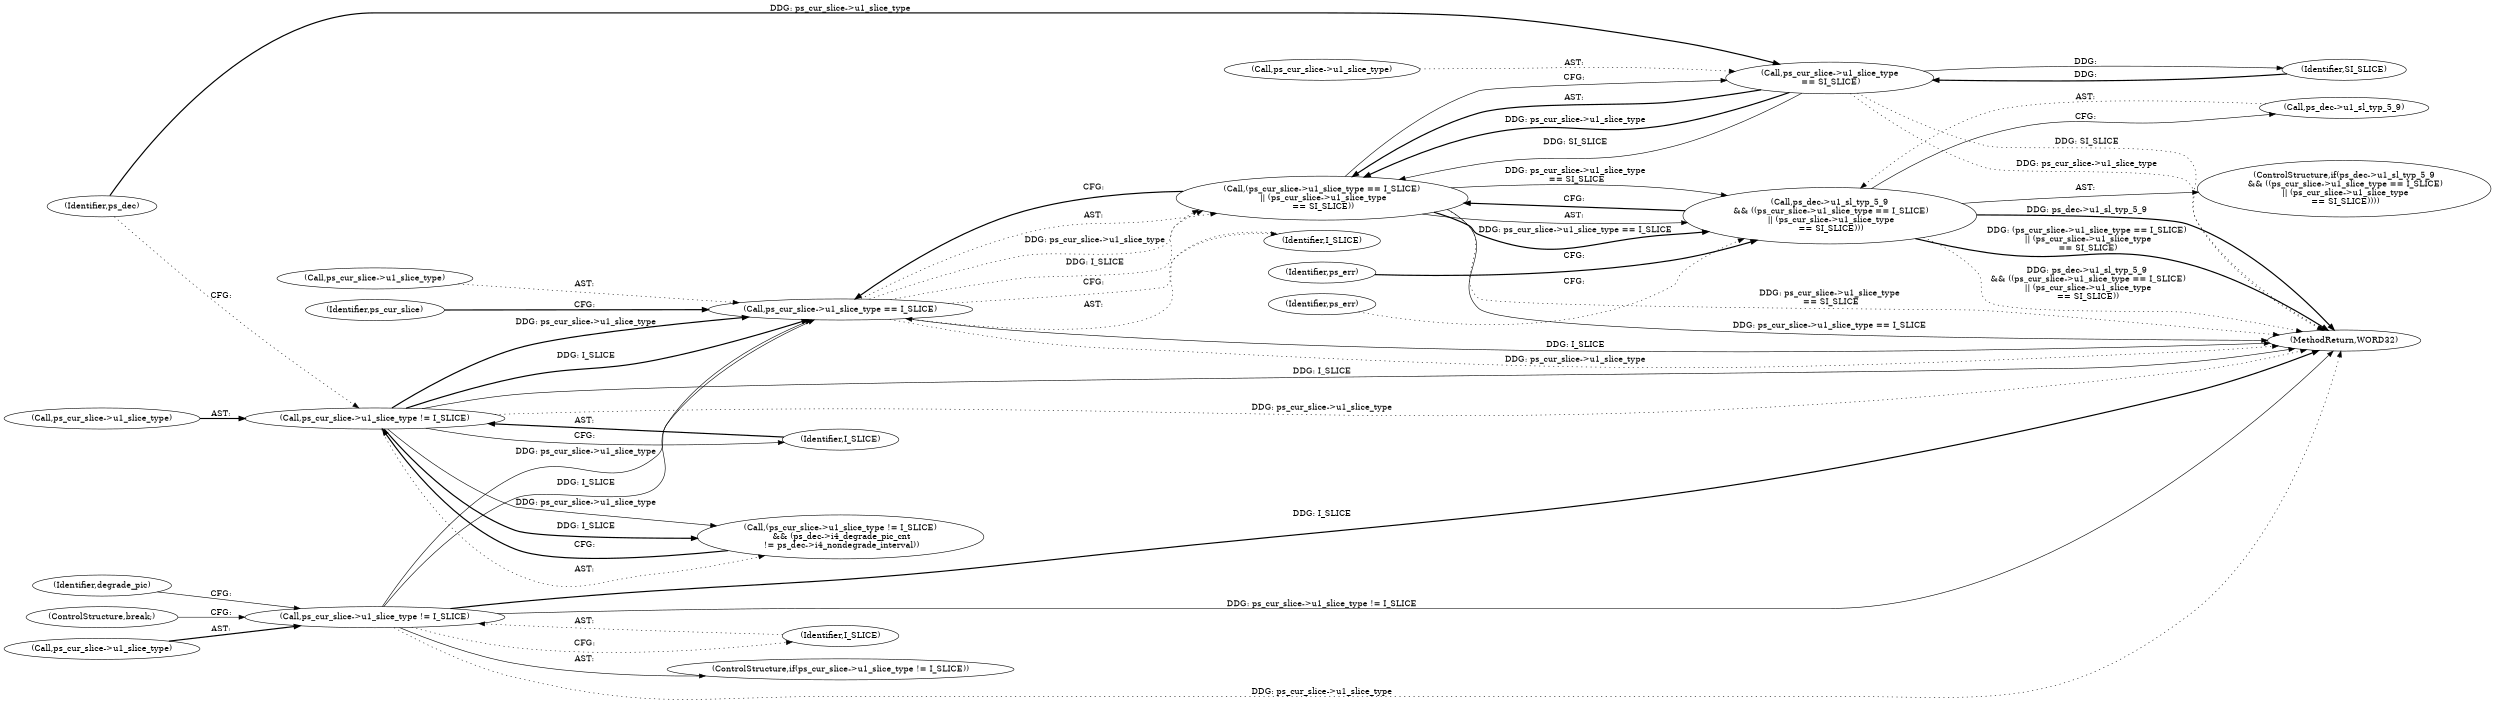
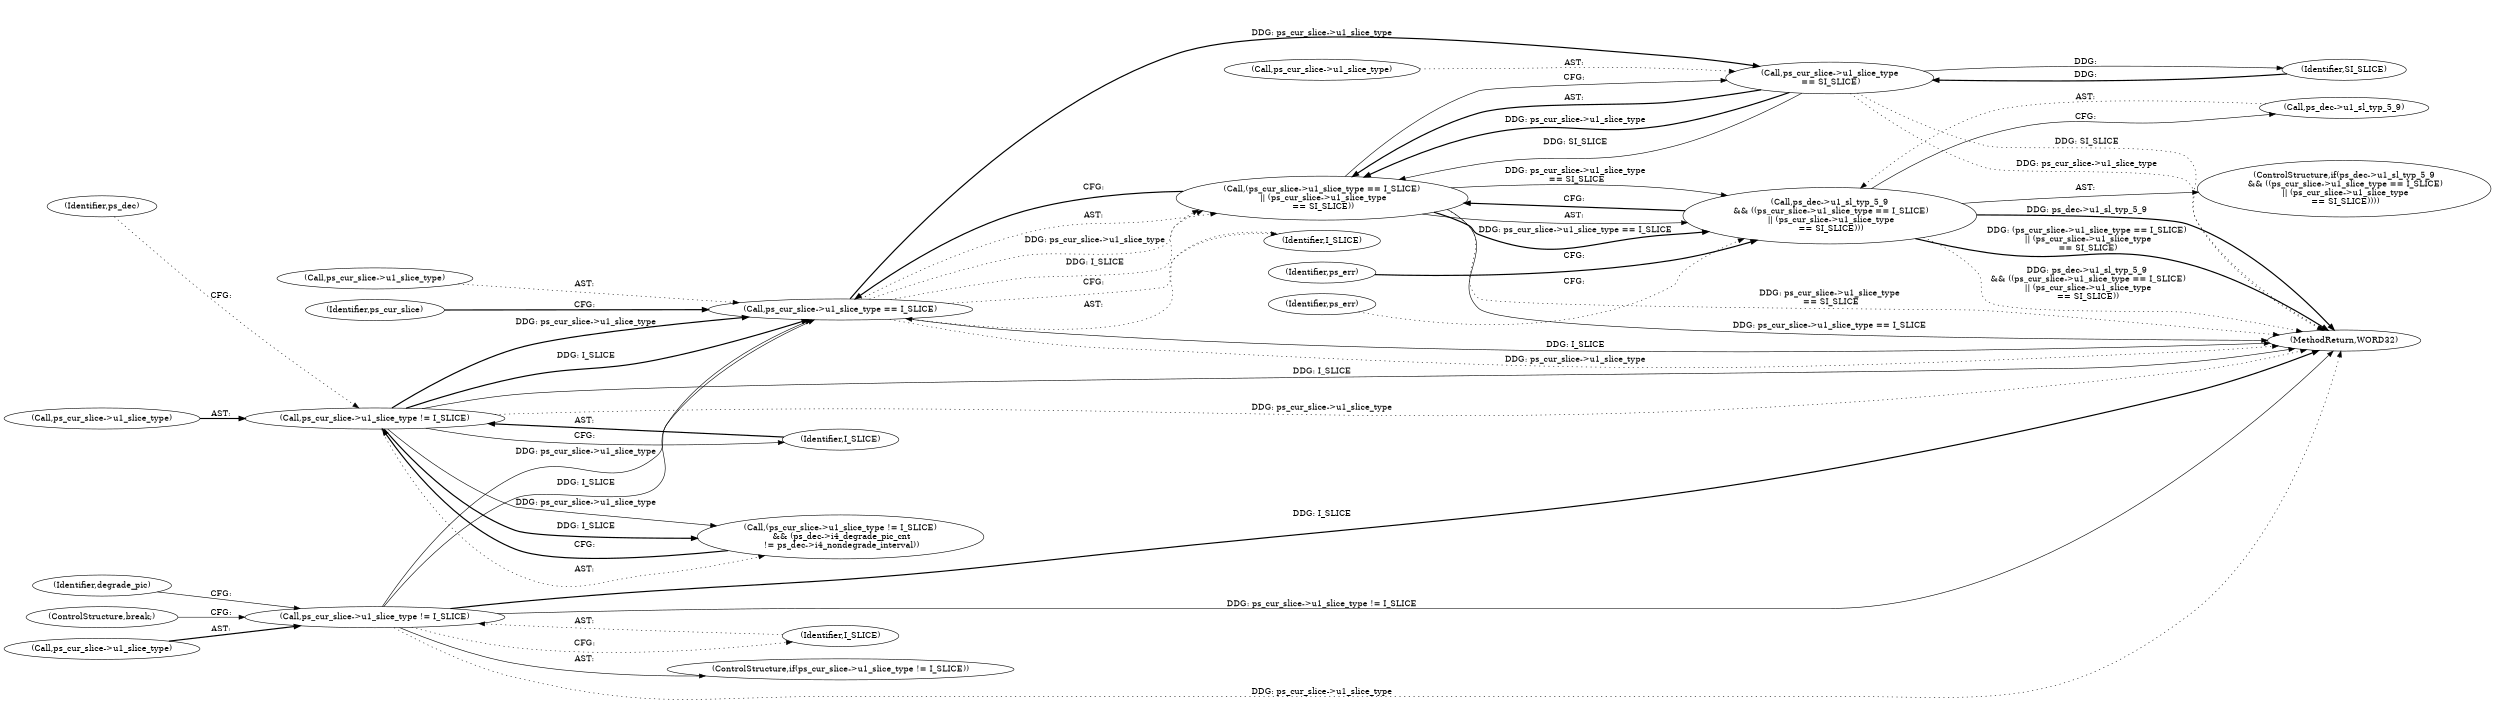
edge "(Identifier,ps_dec)" -> "(Call,ps_cur_slice->u1_slice_type == SI_SLICE)": now "(Call,ps_cur_slice->u1_slice_type == I_SLICE)" -> "(Call,ps_cur_slice->u1_slice_type == SI_SLICE)"
